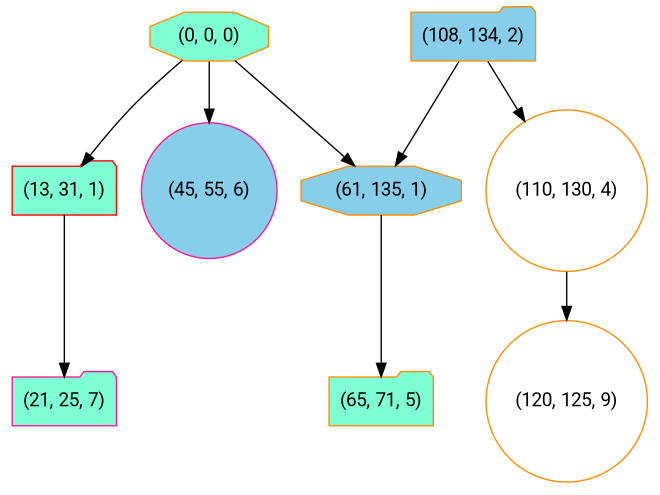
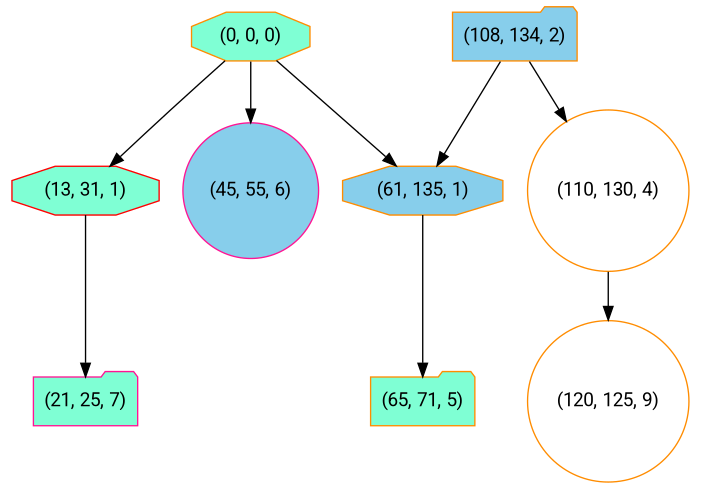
node "(13, 31, 1)": shape folder -> octagon
